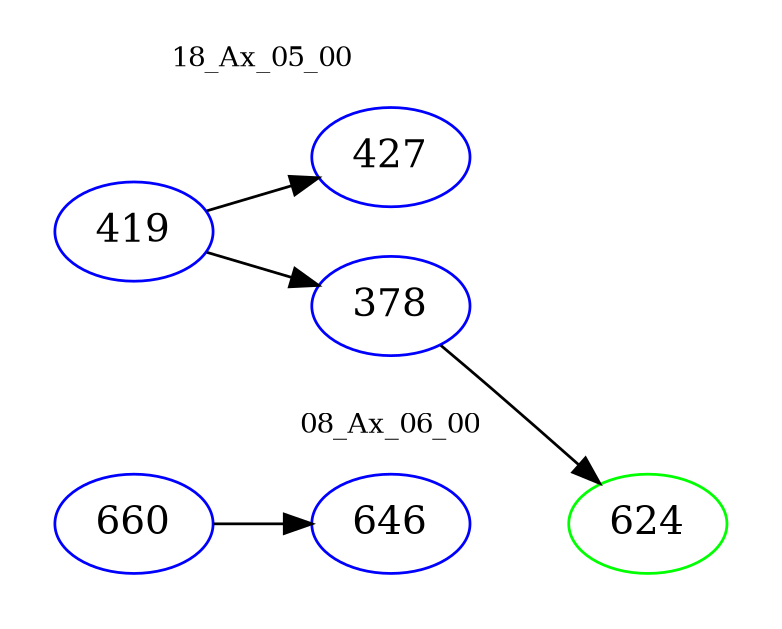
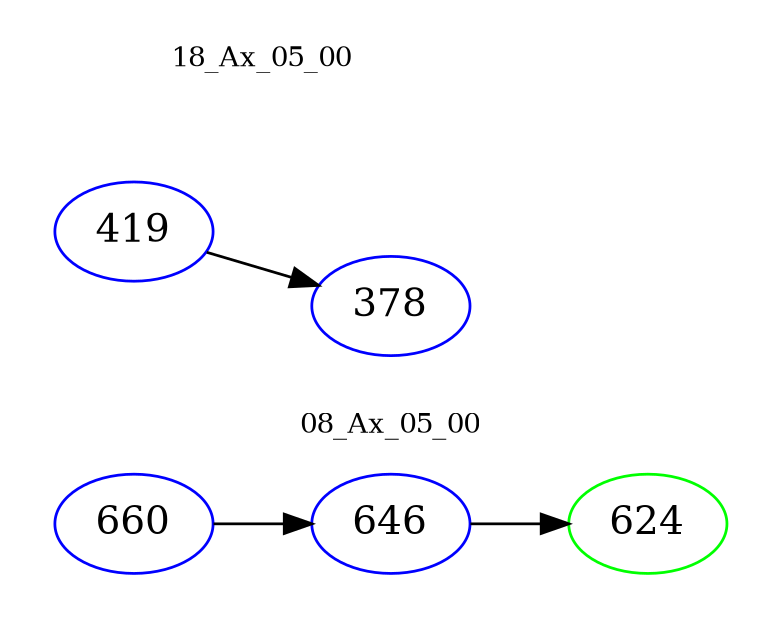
node "427": removed
edge "378" -> "624": now "646" -> "624"
cluster "08_Ax_06_00": label "08_Ax_06_00" -> "08_Ax_05_00"
